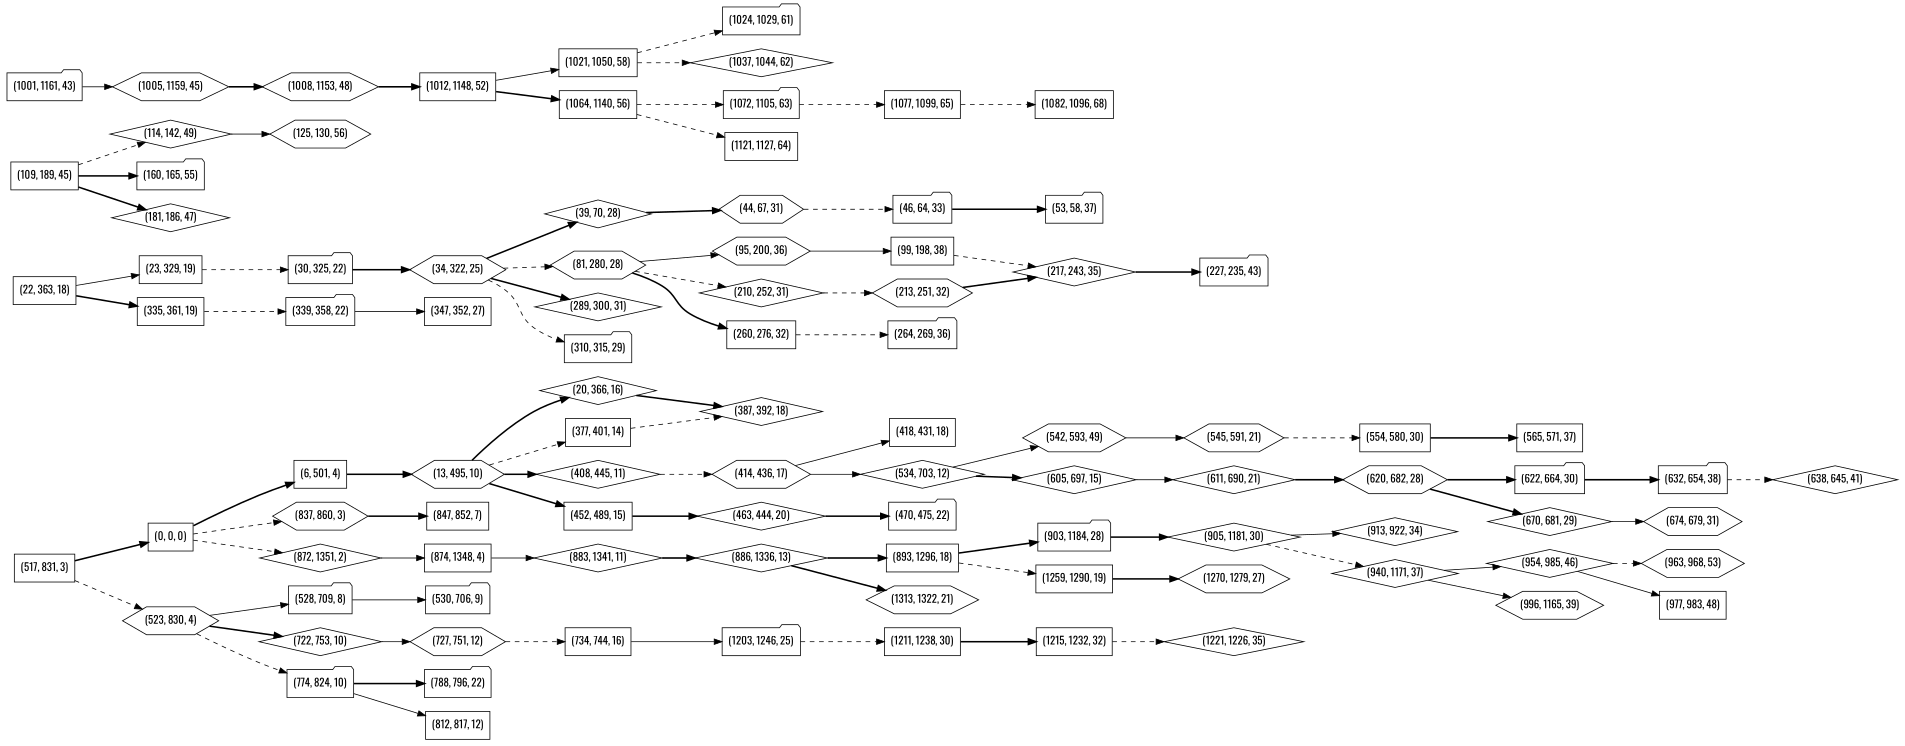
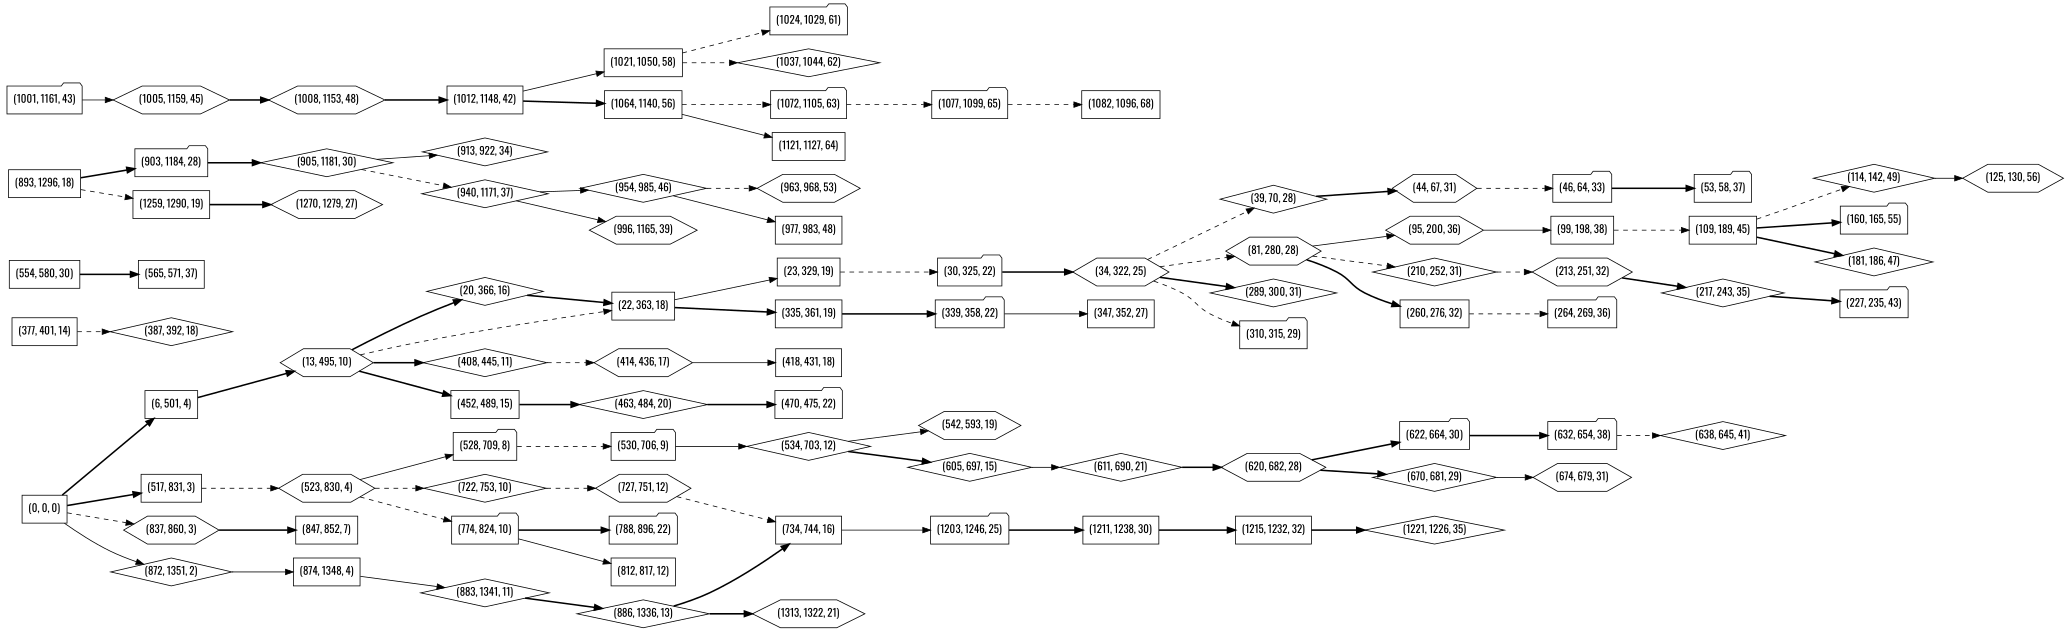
node "(1012, 1148, 52)": label "(1012, 1148, 52)" -> "(1012, 1148, 42)"
node "(1077, 1099, 65)": shape box -> folder
edge "(1064, 1140, 56)" -> "(1121, 1127, 64)": style dashed -> solid
edge "(34, 322, 25)" -> "(39, 70, 28)": style bold -> dashed
edge "(99, 198, 38)" -> "(217, 243, 35)": now "(99, 198, 38)" -> "(109, 189, 45)"
edge "(335, 361, 19)" -> "(339, 358, 22)": style dashed -> bold
edge "(20, 366, 16)" -> "(387, 392, 18)": now "(20, 366, 16)" -> "(22, 363, 18)"
node "(542, 593, 49)": label "(542, 593, 49)" -> "(542, 593, 19)"
node "(545, 591, 21)": removed
edge "(13, 495, 10)" -> "(377, 401, 14)": now "(13, 495, 10)" -> "(22, 363, 18)"
edge "(414, 436, 17)" -> "(534, 703, 12)": now "(530, 706, 9)" -> "(534, 703, 12)"
node "(463, 444, 20)": label "(463, 444, 20)" -> "(463, 484, 20)"
edge "(0, 0, 0)" -> "(872, 1351, 2)": style dashed -> solid
edge "(517, 831, 3)" -> "(0, 0, 0)": reversed
edge "(886, 1336, 13)" -> "(893, 1296, 18)": now "(886, 1336, 13)" -> "(734, 744, 16)"
edge "(528, 709, 8)" -> "(530, 706, 9)": style solid -> dashed
edge "(523, 830, 4)" -> "(722, 753, 10)": style bold -> dashed
edge "(722, 753, 10)" -> "(727, 751, 12)": style solid -> dashed
edge "(1203, 1246, 25)" -> "(1211, 1238, 30)": style dashed -> bold
edge "(1215, 1232, 32)" -> "(1221, 1226, 35)": style dashed -> bold
node "(788, 796, 22)": label "(788, 796, 22)" -> "(788, 896, 22)"
